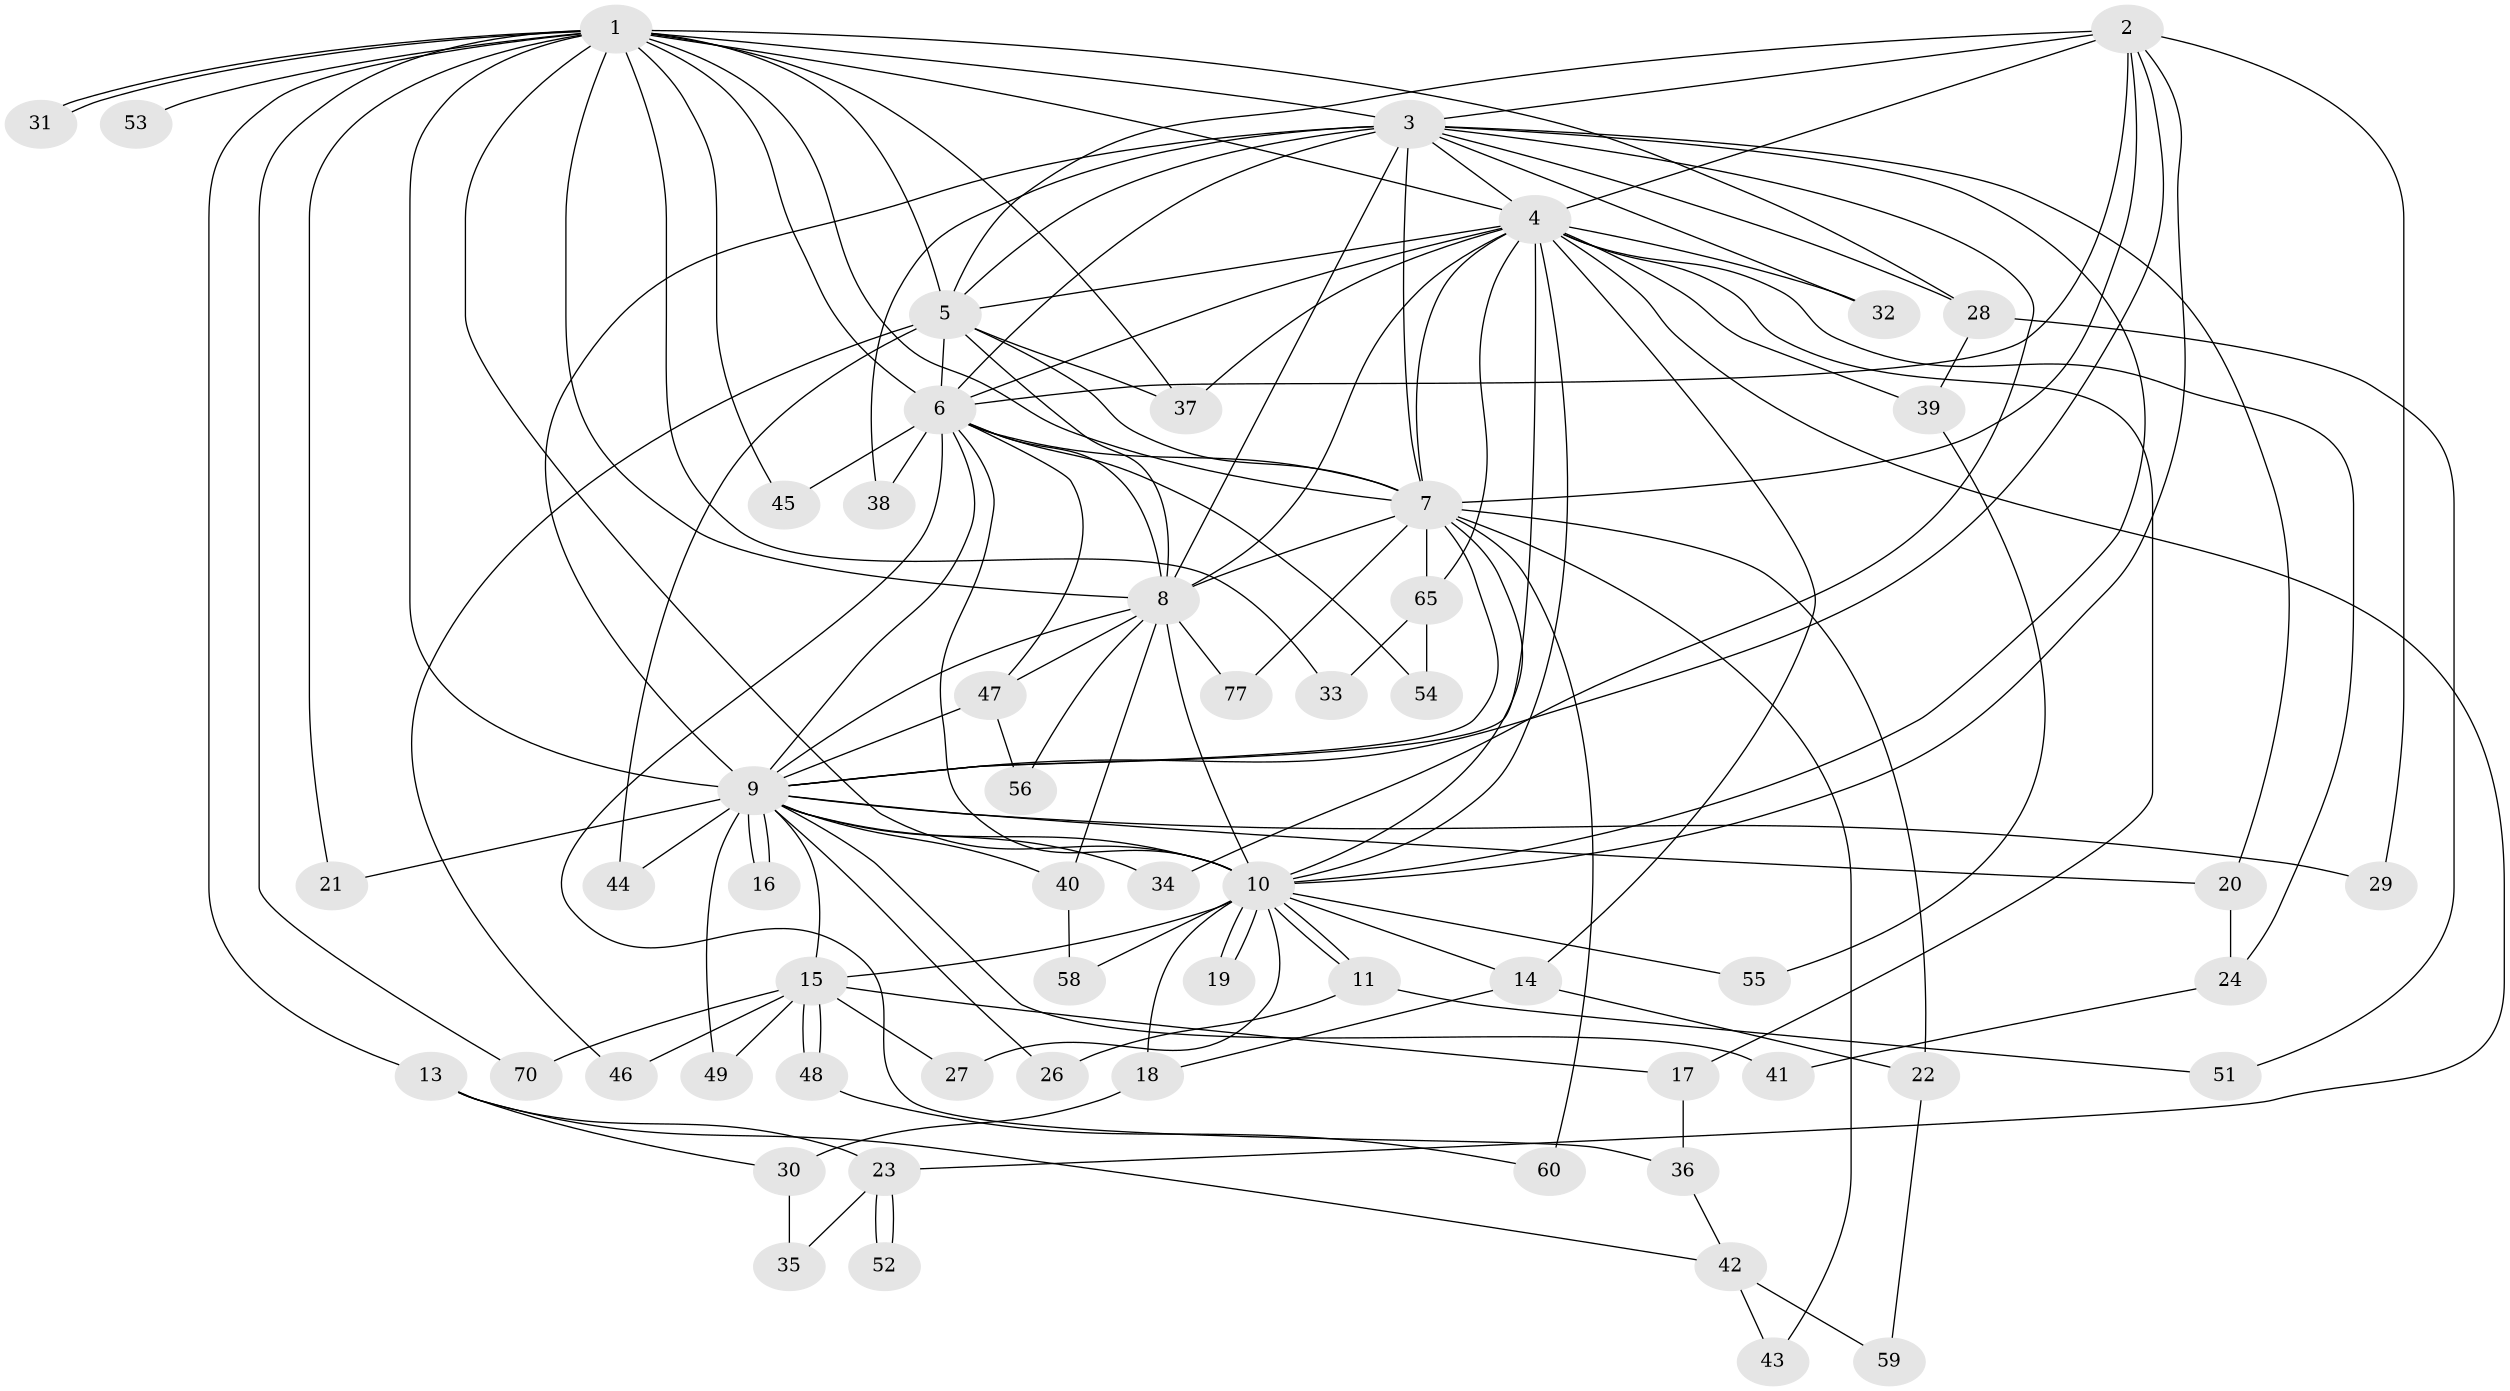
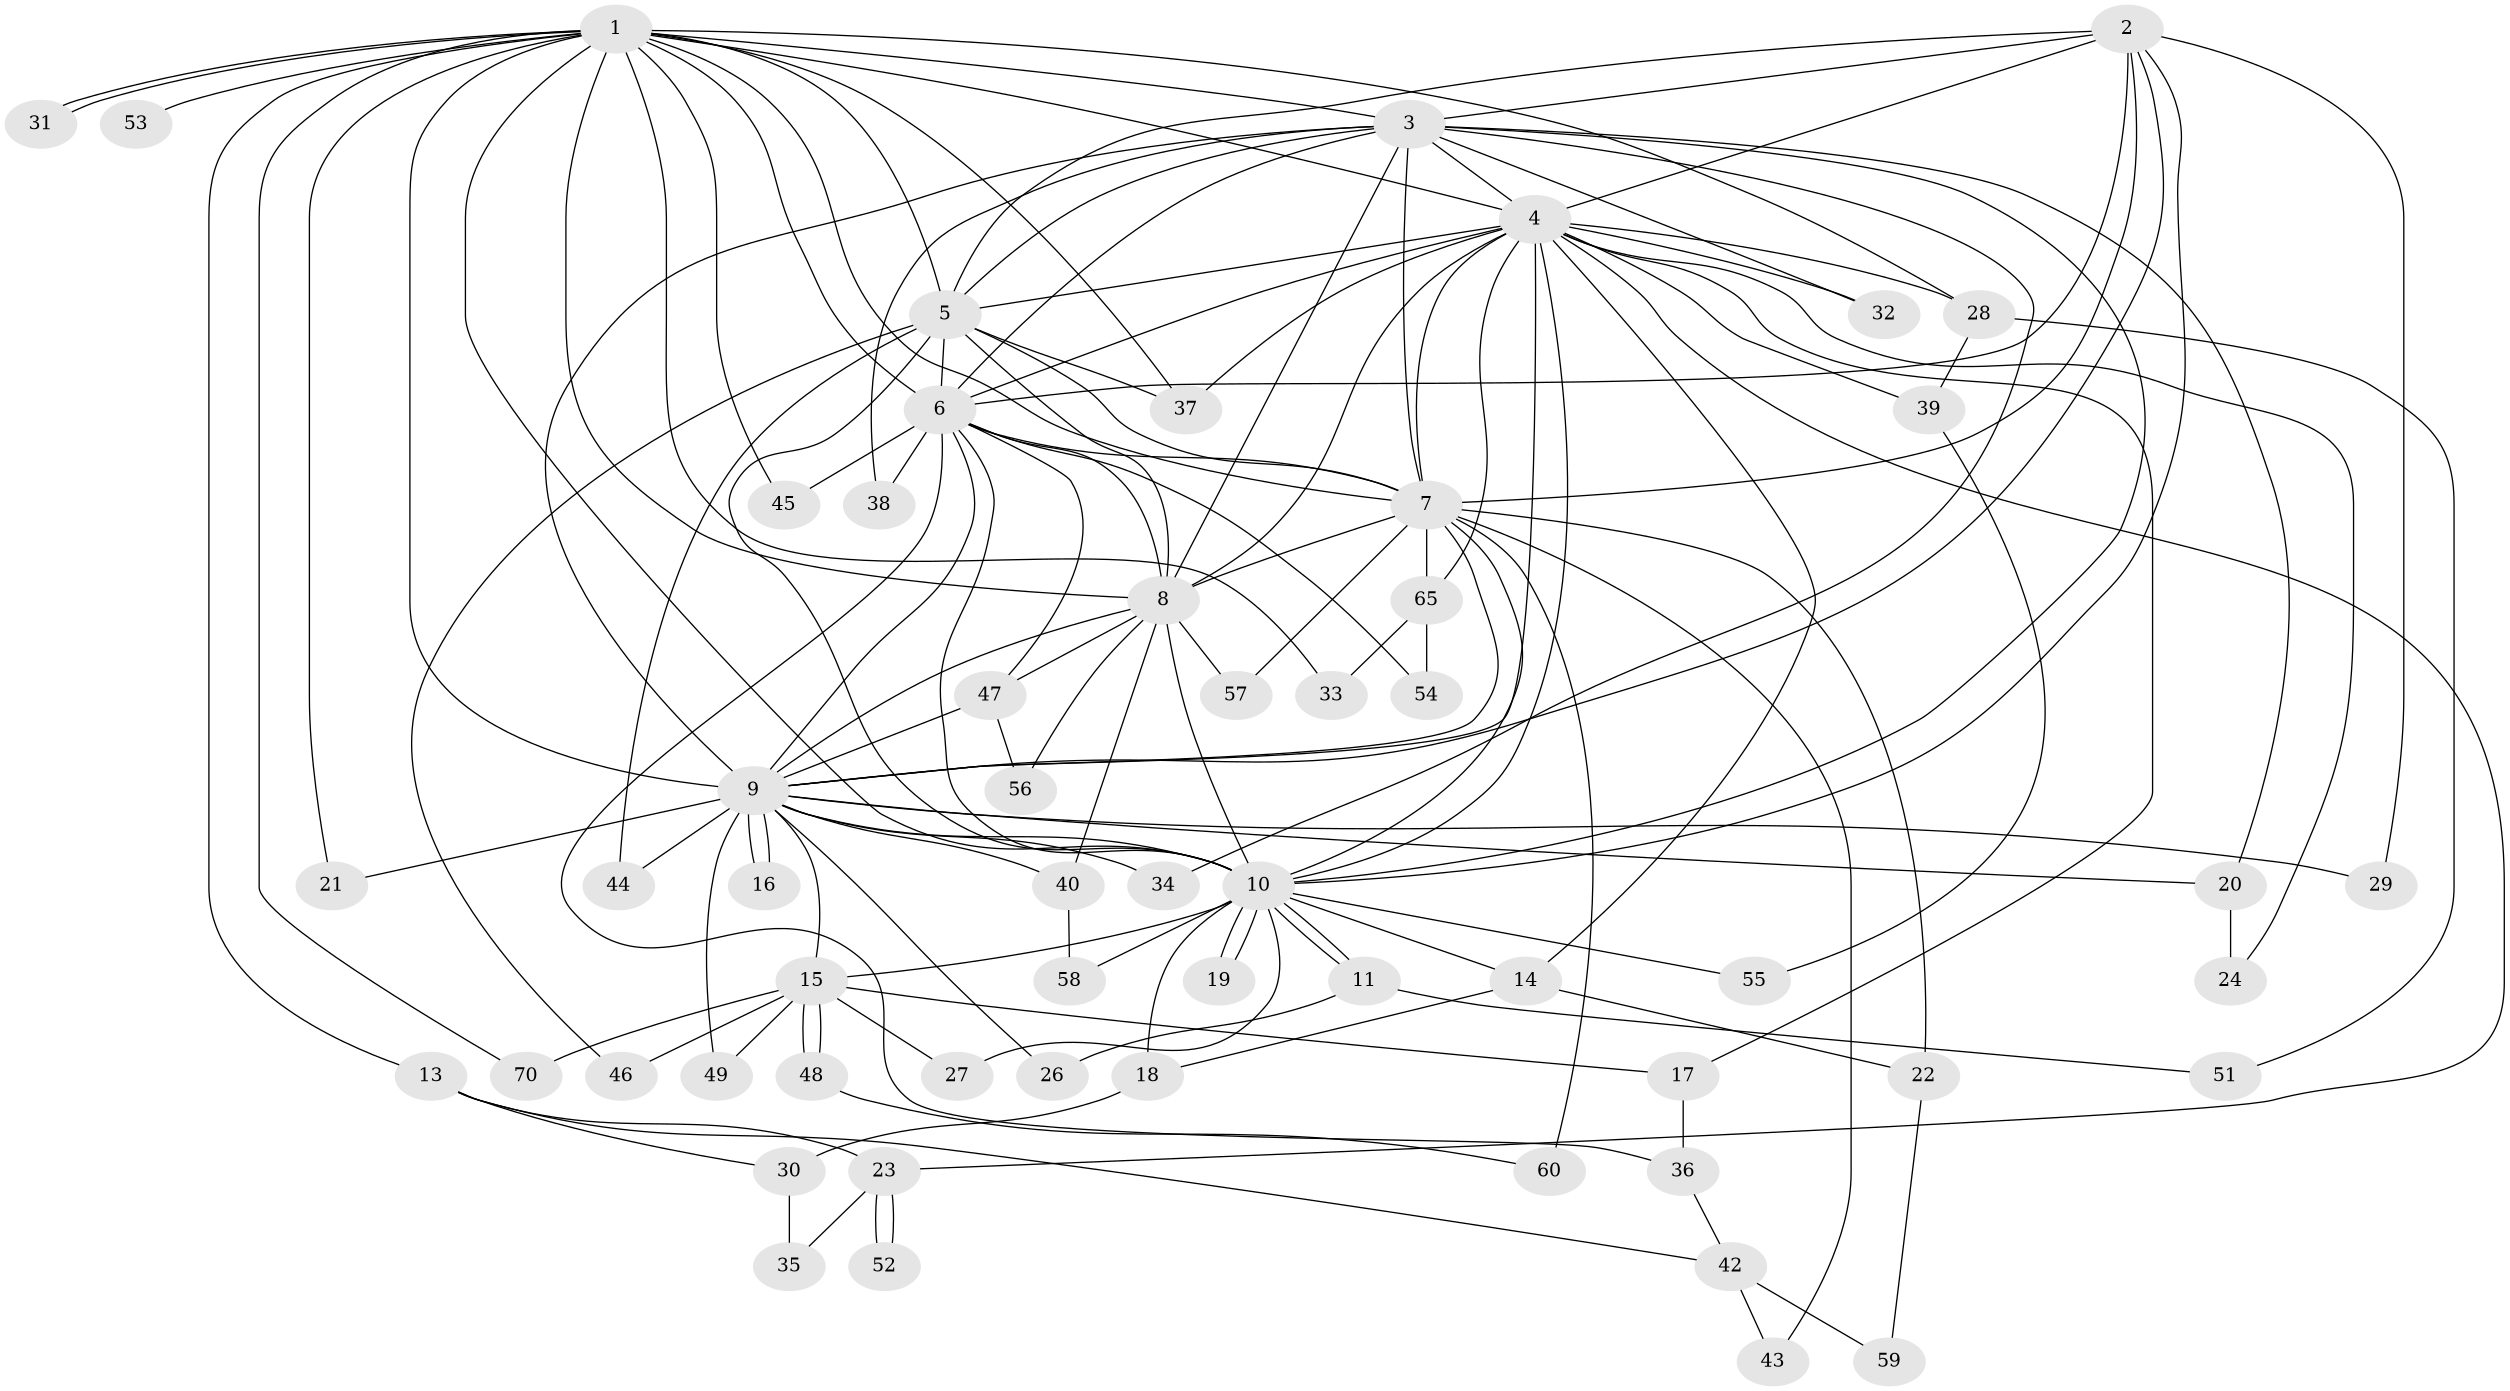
edge "3" -- "28": now "4" -- "28"
edge "5" -- "10": added
node "77": label "77" -> "57"
node "41": removed
